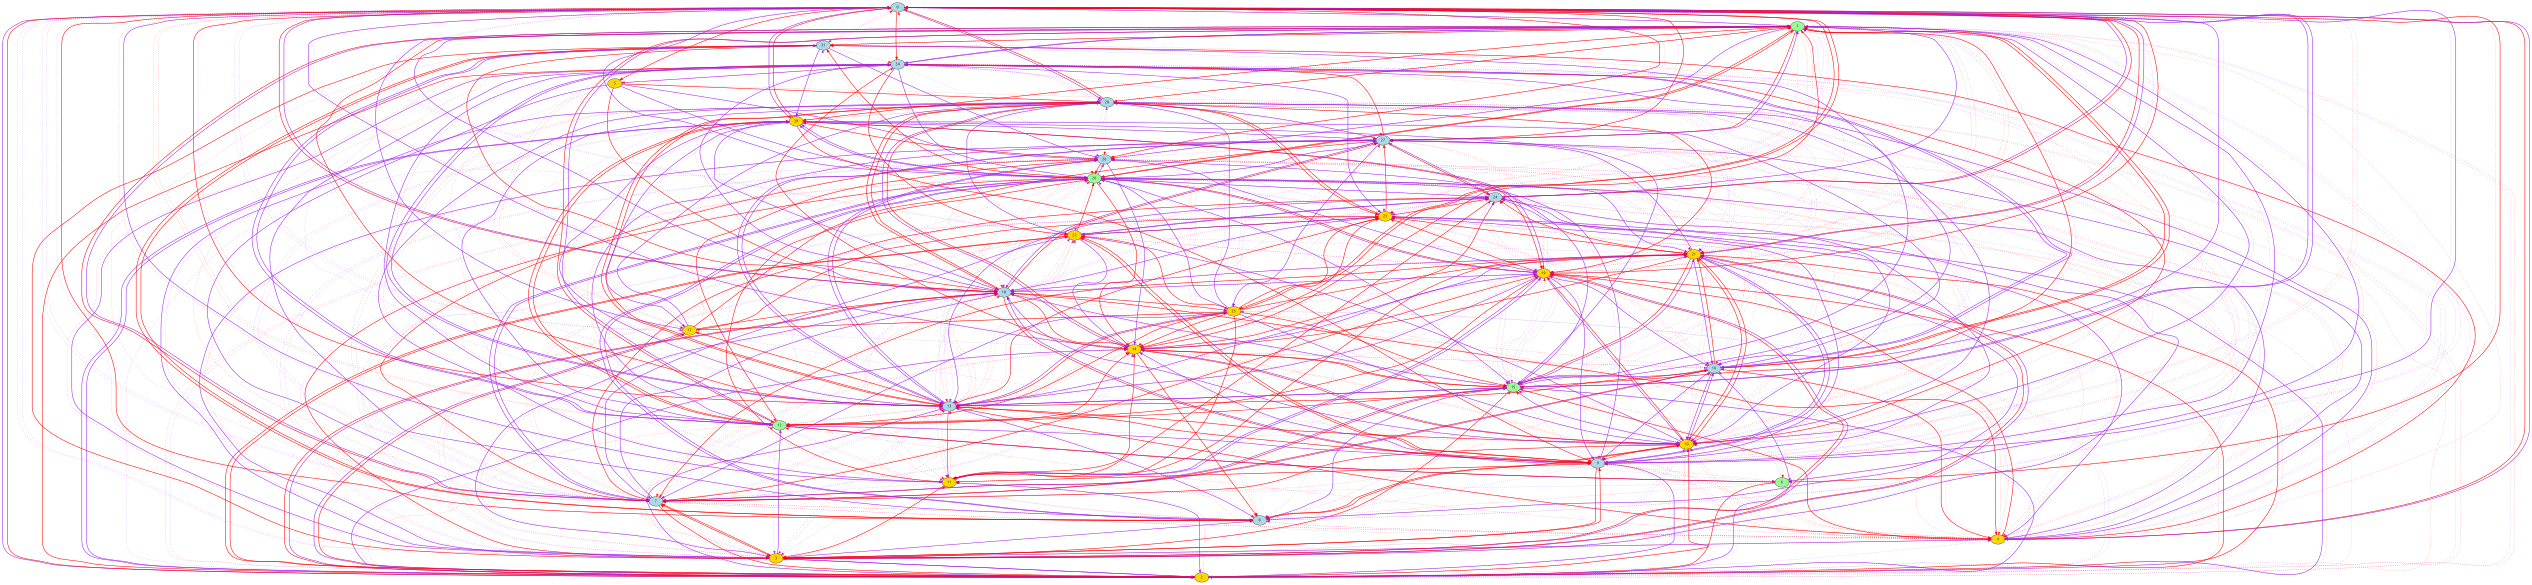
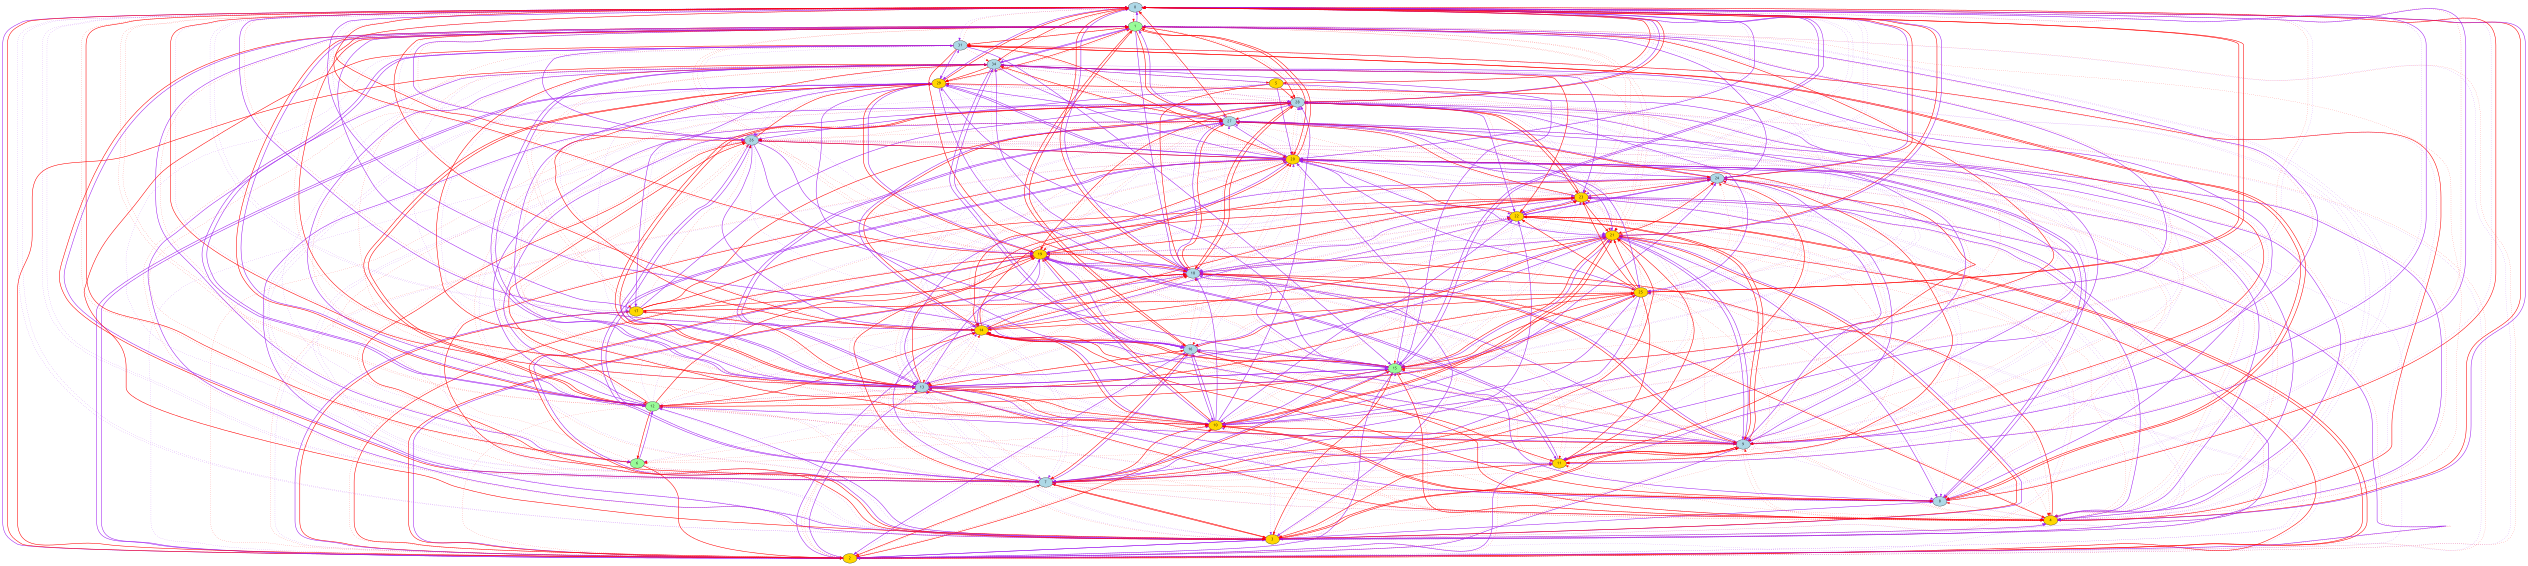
edge "34" -> "29": added
node "20": fillcolor palegreen -> gold
edge "11" -> "14": reversed
